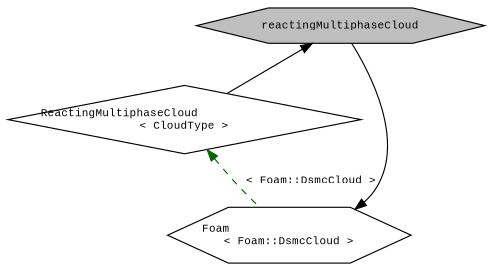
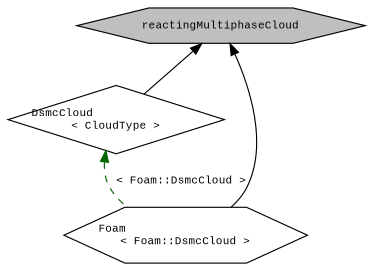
node "ReactingMultiphaseCloud < CloudType >": label "ReactingMultiphaseCloud < CloudType >" -> "DsmcCloud < CloudType >"
edge "reactingMultiphaseCloud" -> "Foam < Foam::DsmcCloud >": reversed
